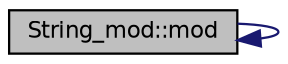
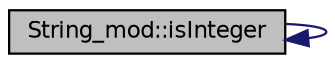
node "String_mod::mod": label "String_mod::mod" -> "String_mod::isInteger"
